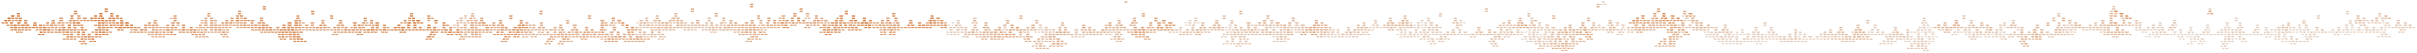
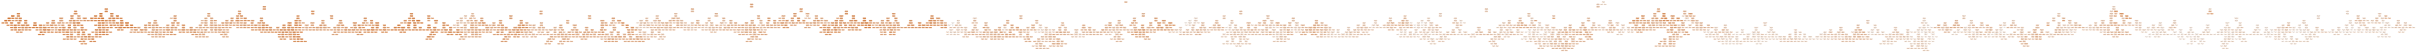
node "pH <= 3.02 squared_error = 0.11 samples = 17 value = 11.29": added
